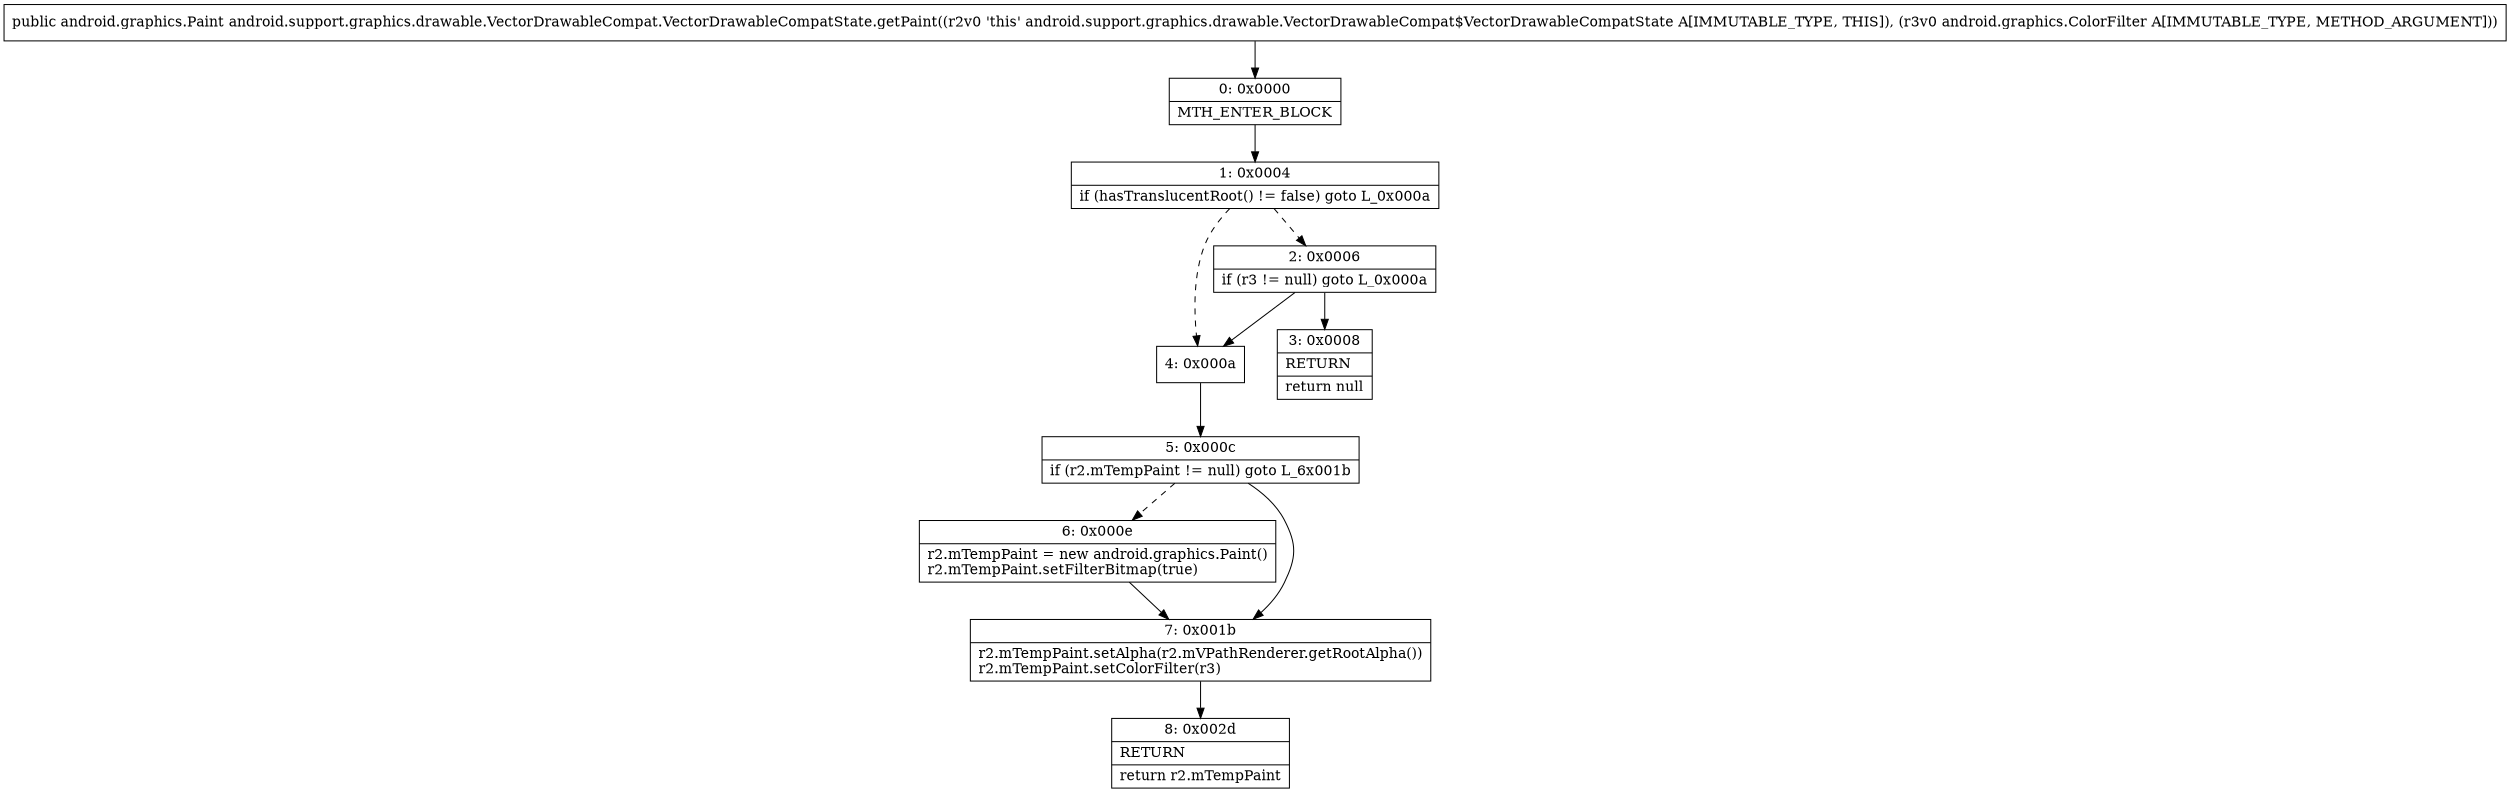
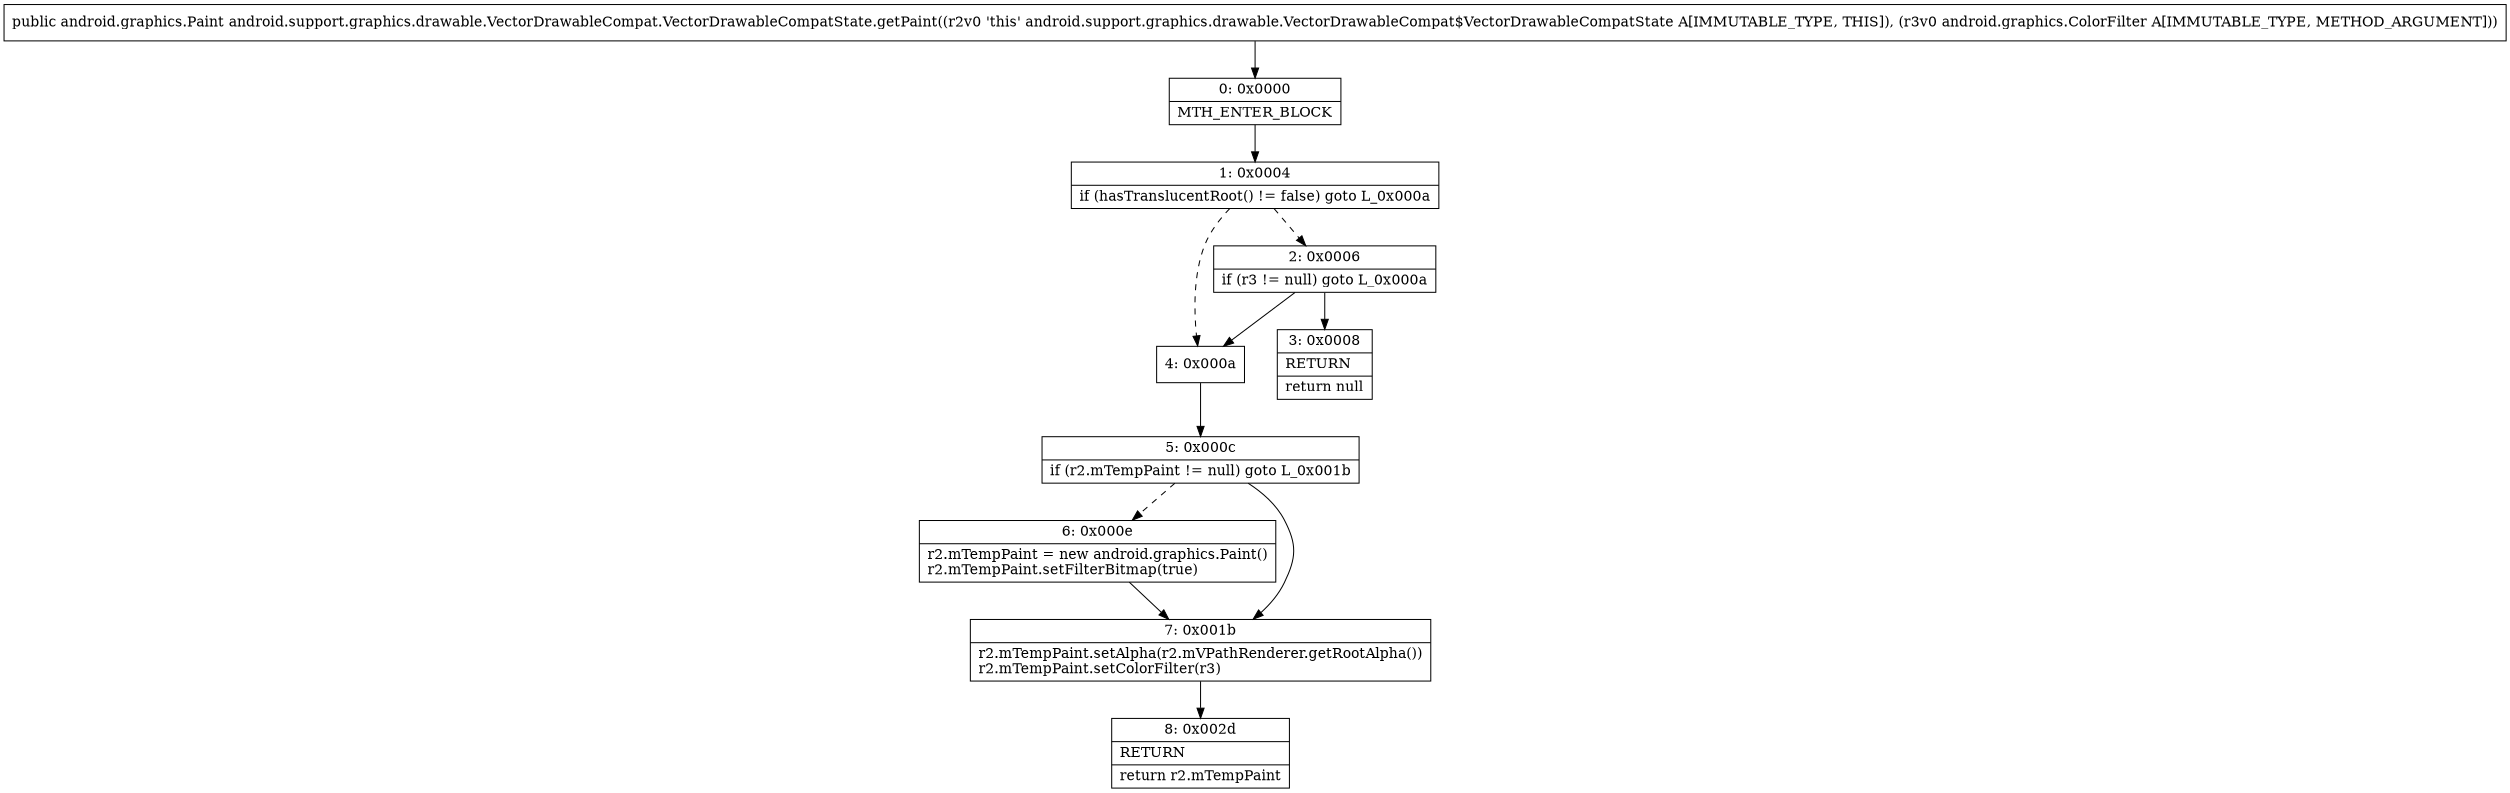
node "5: 0x000c": text "if (r2.mTempPaint != null) goto L_6x001b" -> "if (r2.mTempPaint != null) goto L_0x001b"
